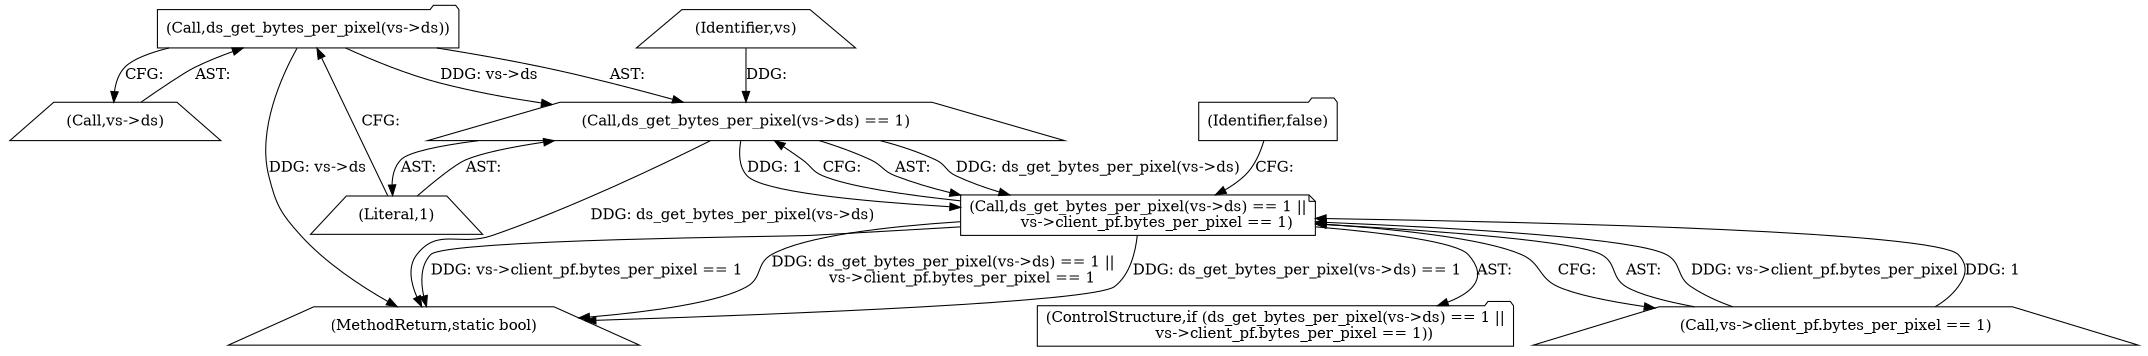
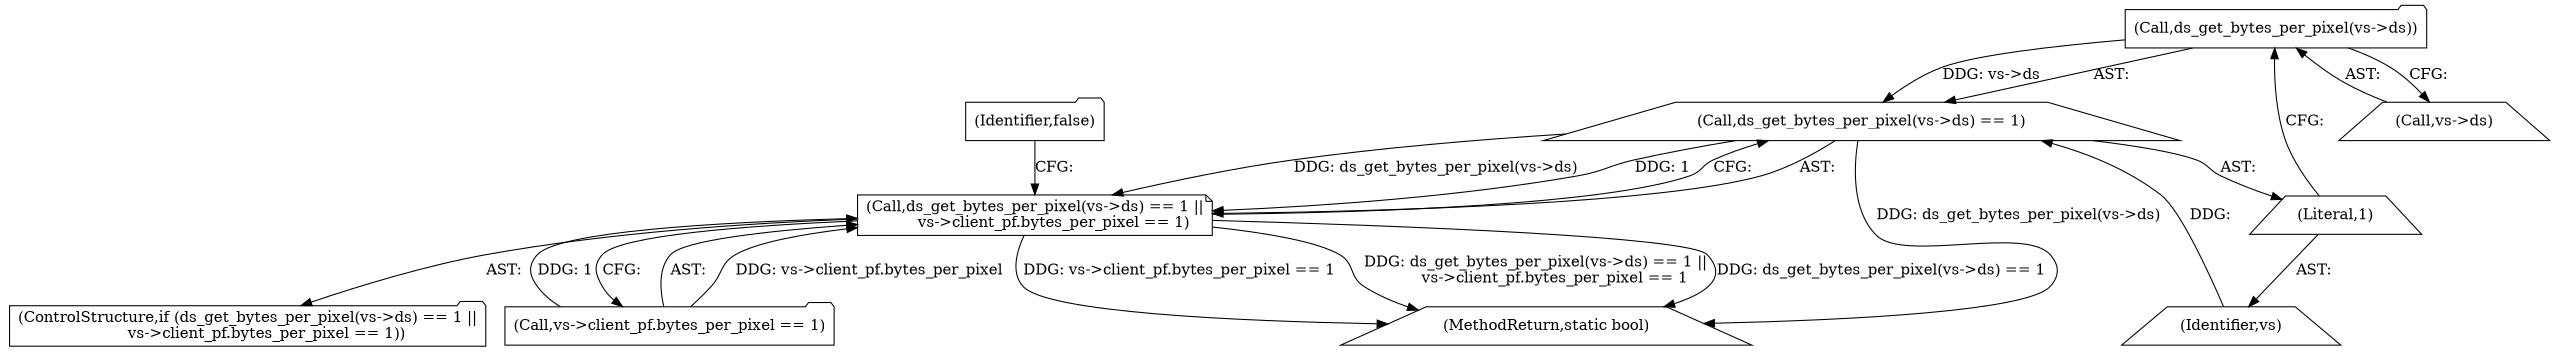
edge "(Literal,1)" -> "(Call,ds_get_bytes_per_pixel(vs->ds) == 1)": now "(Literal,1)" -> "(Identifier,vs)"
edge "(Call,ds_get_bytes_per_pixel(vs->ds))" -> "(MethodReturn,static bool)": removed, label "DDG: vs->ds"
node "(Call,vs->client_pf.bytes_per_pixel == 1)": shape trapezium -> folder
